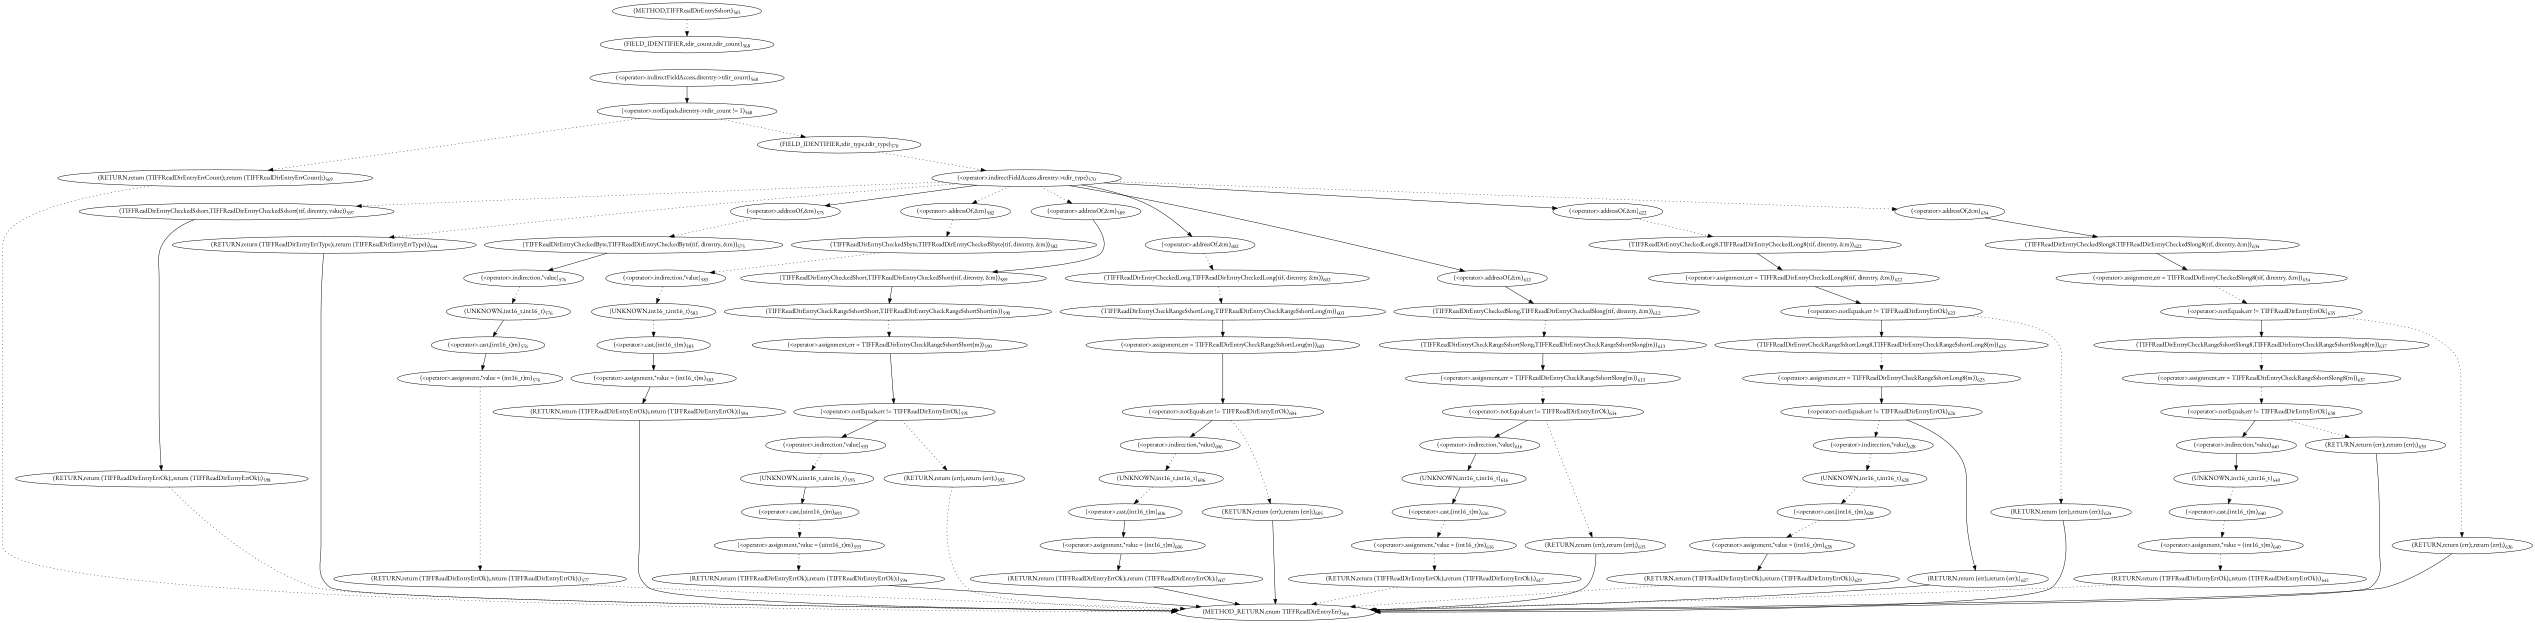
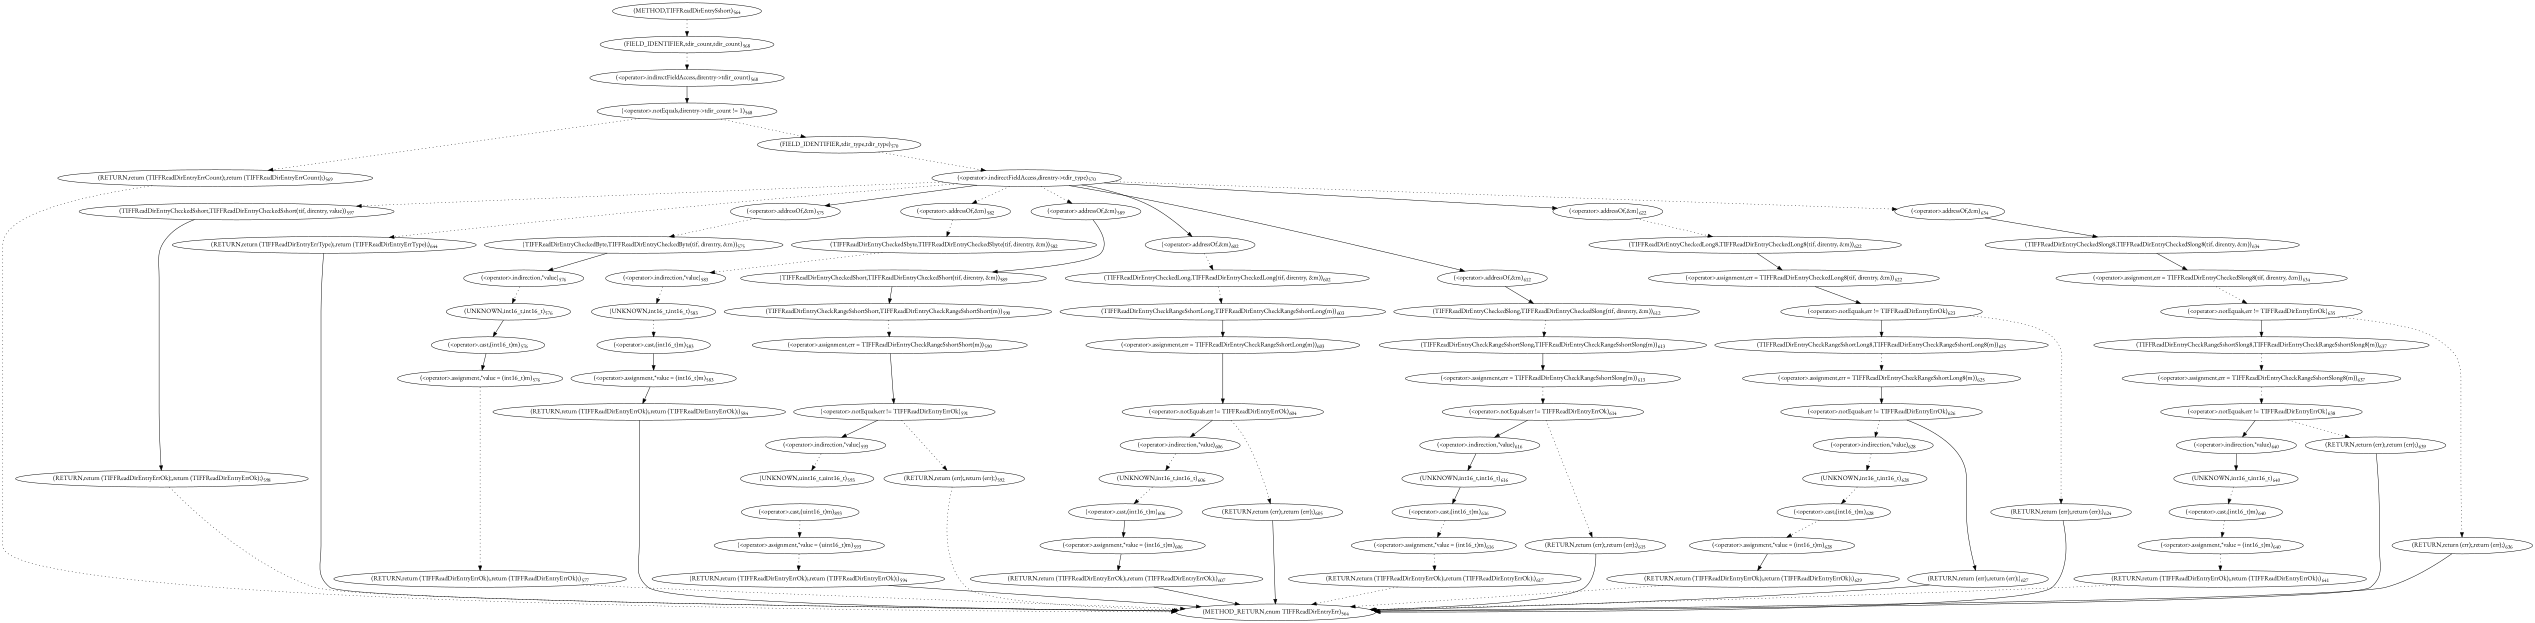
node "(METHOD,TIFFReadDirEntrySshort)": text "565" -> "564"
edge "(FIELD_IDENTIFIER,tdir_count,tdir_count)" -> "(<operator>.indirectFieldAccess,direntry->tdir_count)": added
edge "(UNKNOWN,uint16_t,uint16_t)" -> "(<operator>.cast,(uint16_t)m)": removed
